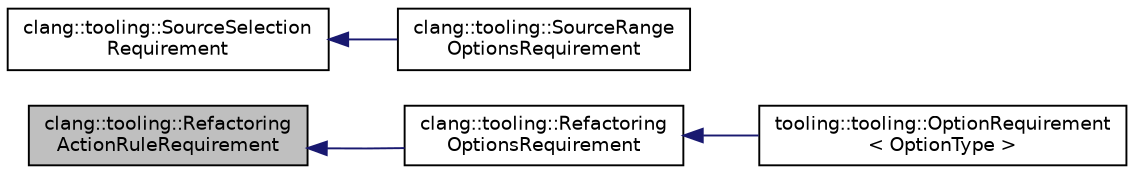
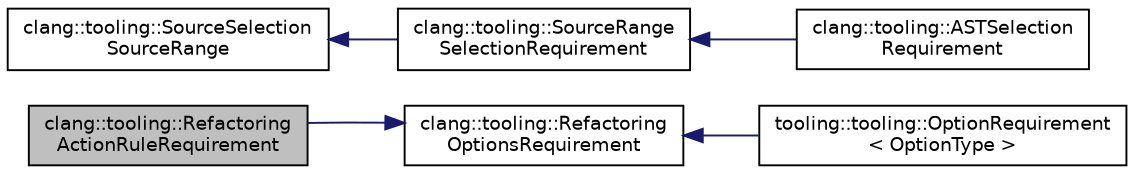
node "clang::tooling::SourceSelection Requirement": label "clang::tooling::SourceSelection Requirement" -> "clang::tooling::SourceSelection SourceRange"
node "clang::tooling::SourceRange OptionsRequirement": label "clang::tooling::SourceRange OptionsRequirement" -> "clang::tooling::SourceRange SelectionRequirement"
node "clang::tooling::ASTSelection Requirement": added
edge "clang::tooling::Refactoring OptionsRequirement" -> "clang::tooling::Refactoring ActionRuleRequirement": reversed
